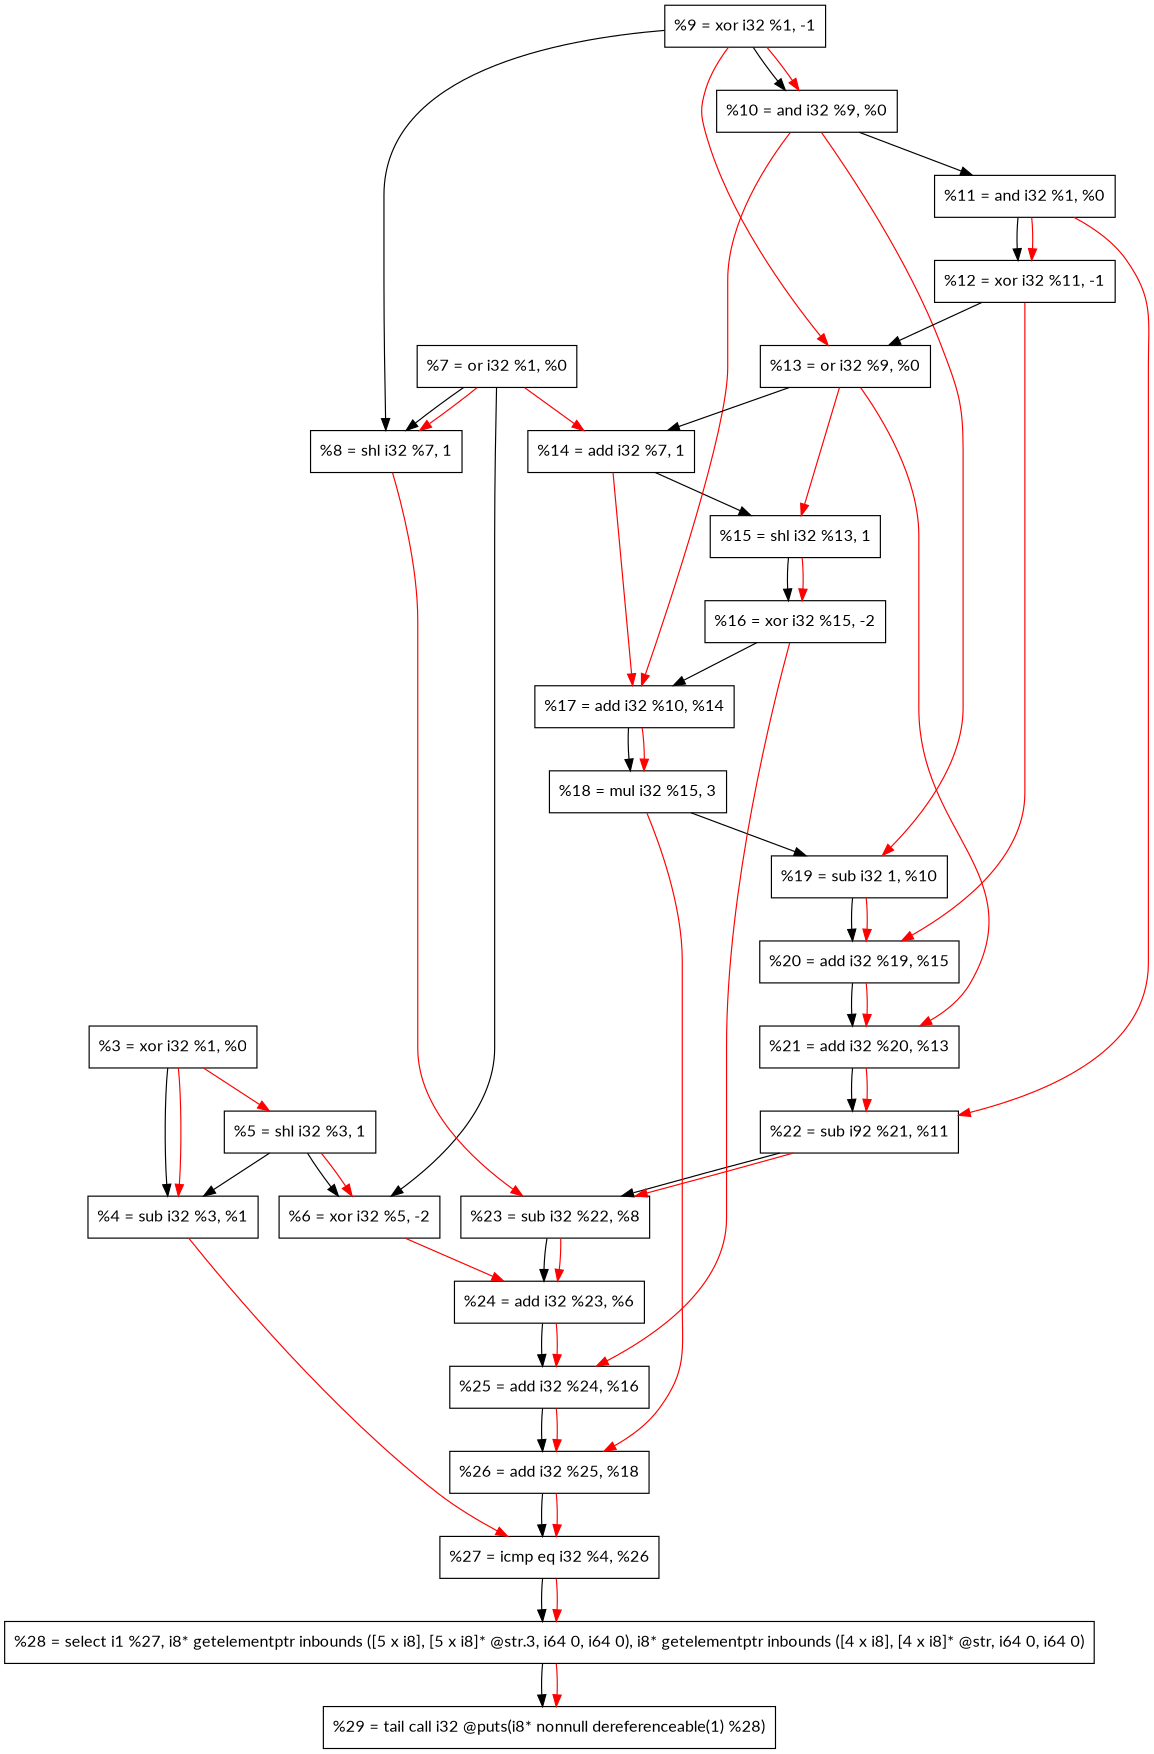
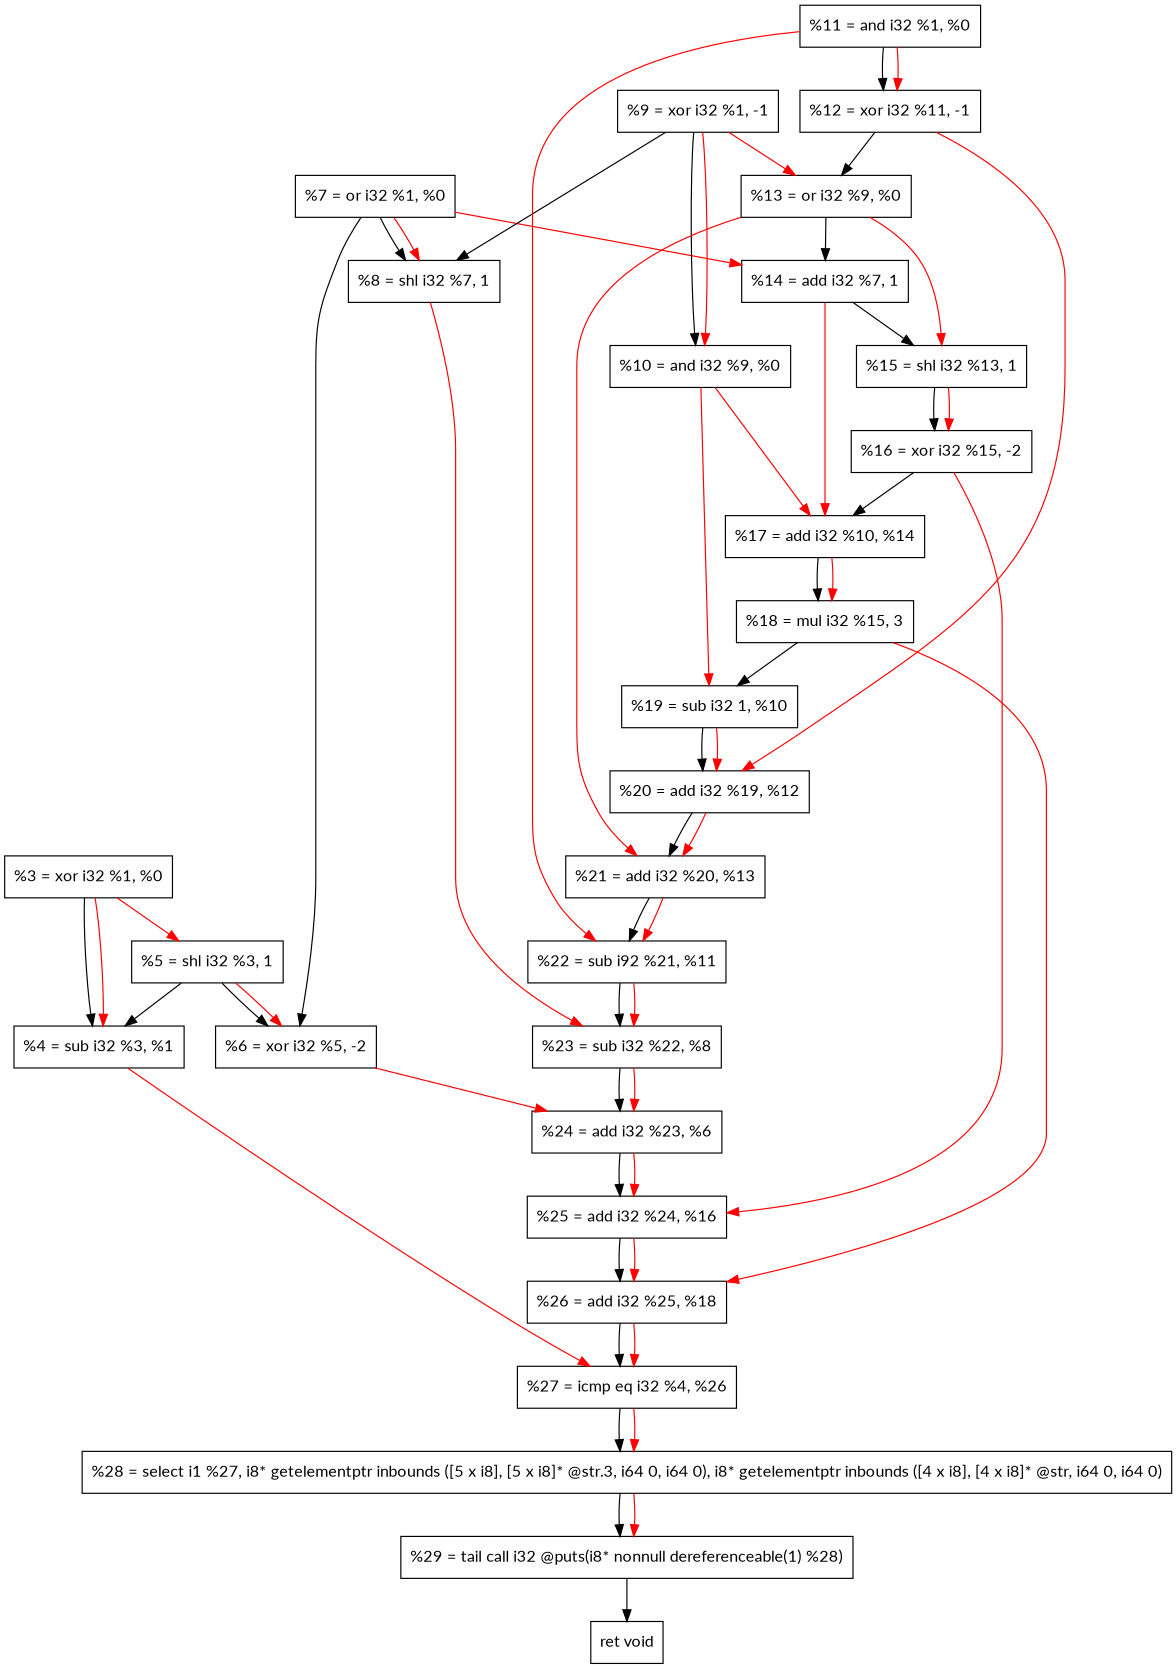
edge "%10 = and i32 %9, %0" -> "%11 = and i32 %1, %0": removed
node "%20 = add i32 %19, %15": label "%20 = add i32 %19, %15" -> "%20 = add i32 %19, %12"
node "ret void": added
